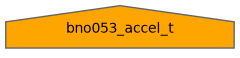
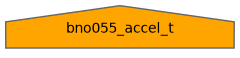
node "bno053_accel_t": label "bno053_accel_t" -> "bno055_accel_t"
